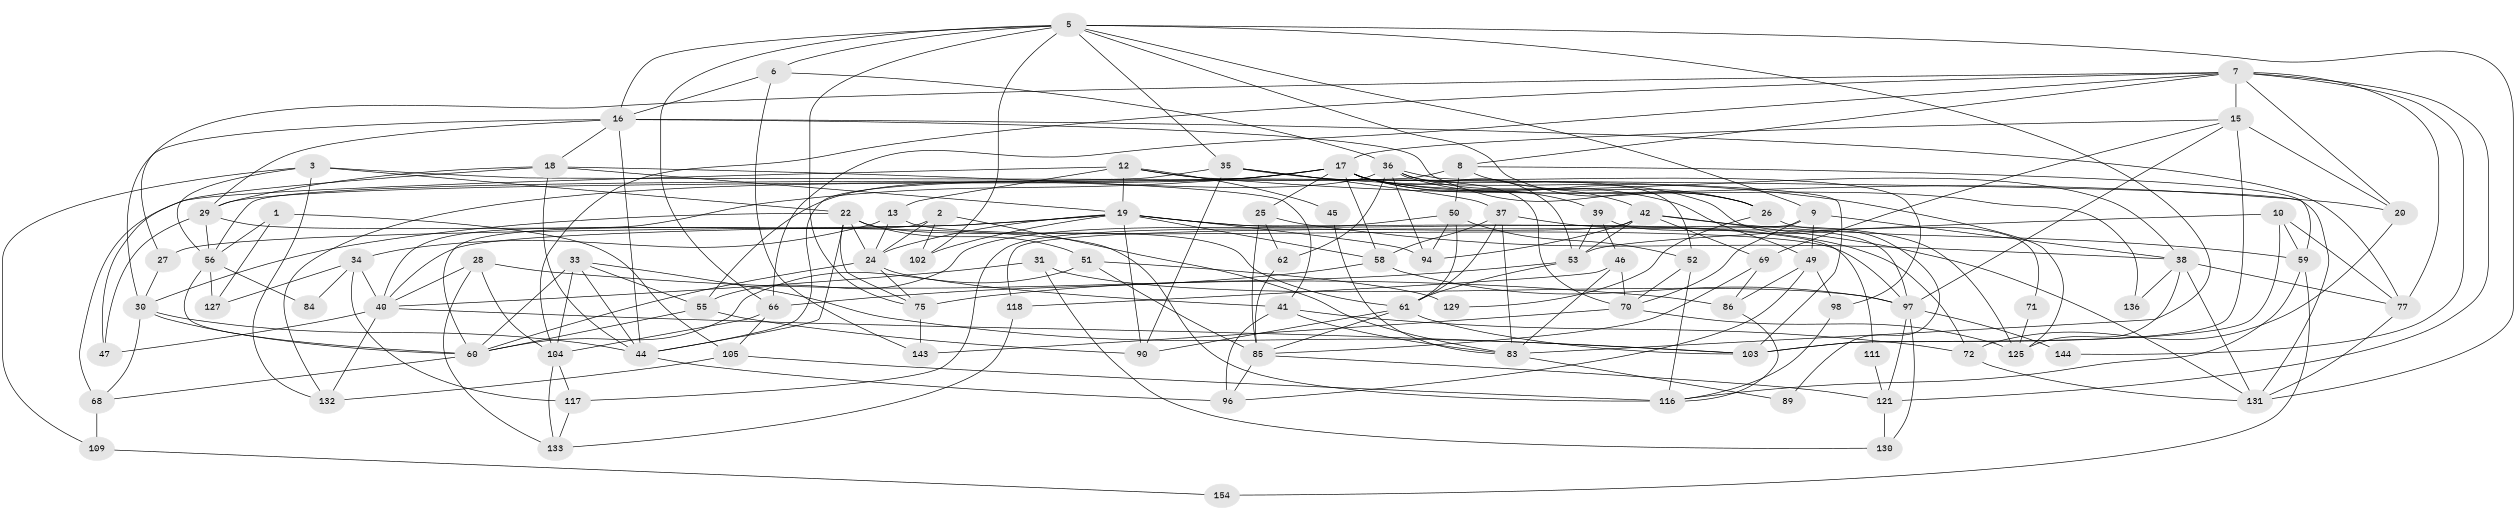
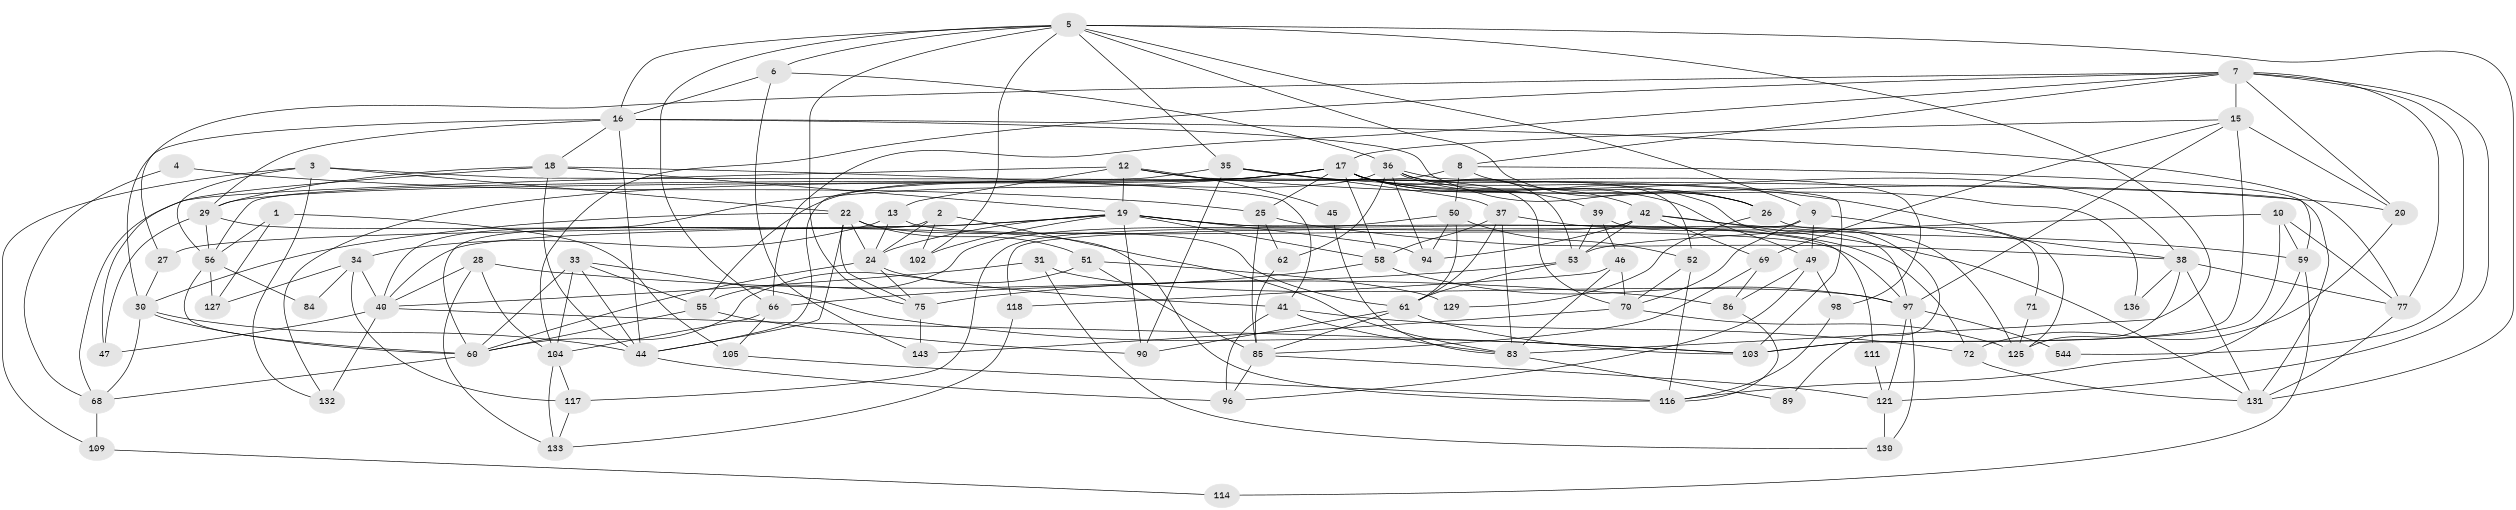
node "4": added
node "144": label "144" -> "544"
edge "105" -- "132": removed
node "154": label "154" -> "114"
